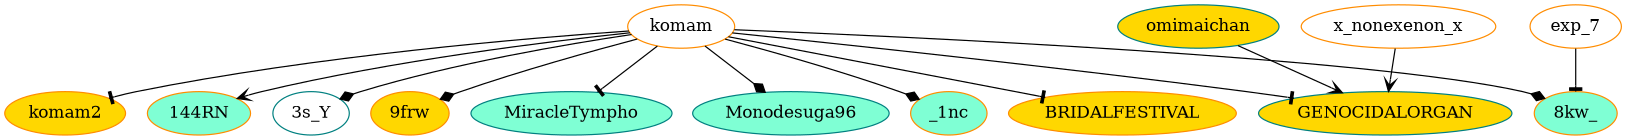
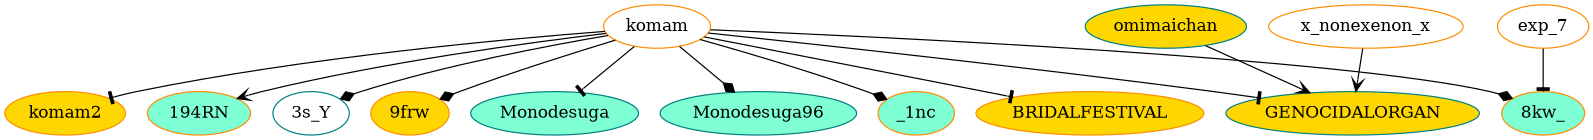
node "144RN": label "144RN" -> "194RN"
node "MiracleTympho": label "MiracleTympho" -> "Monodesuga"
